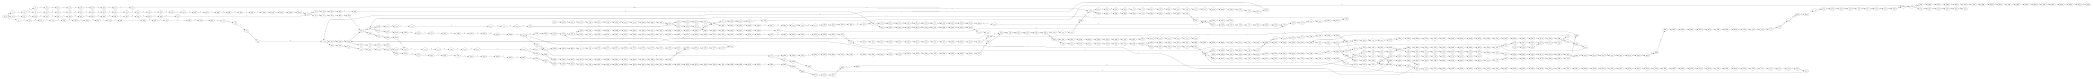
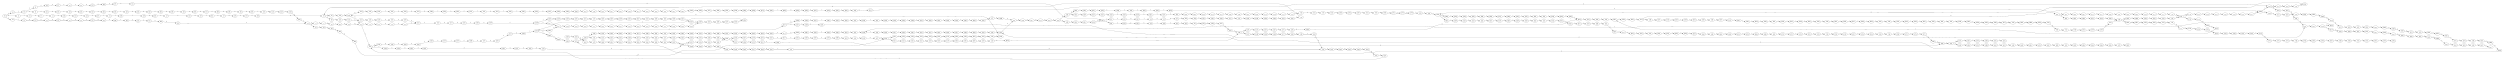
node "S685": added
node "S167": added
